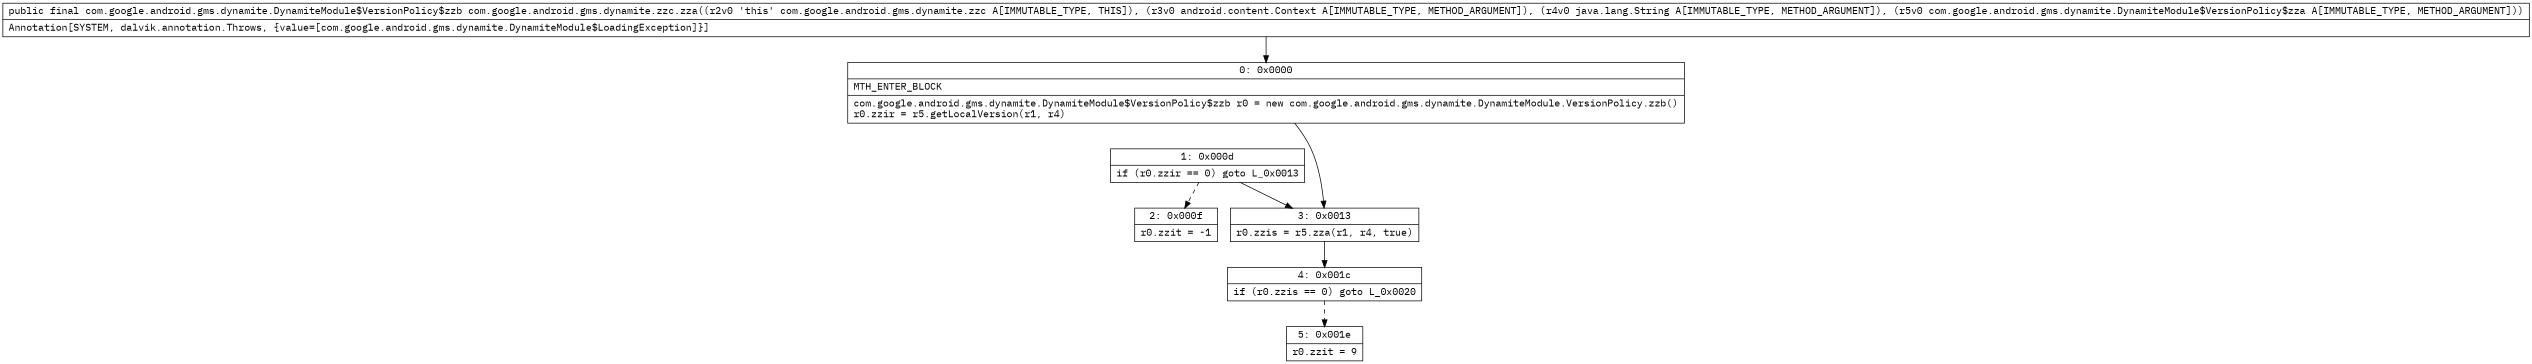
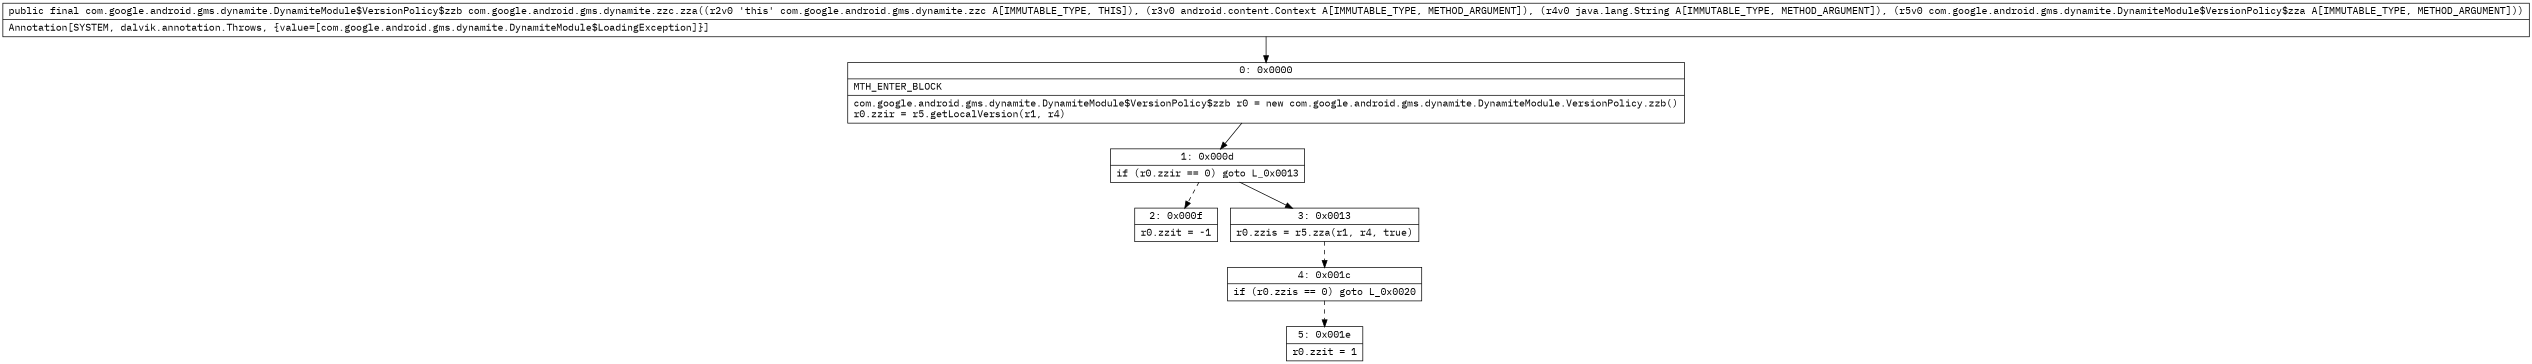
edge "0: 0x0000" -> "3: 0x0013": now "0: 0x0000" -> "1: 0x000d"
edge "3: 0x0013" -> "4: 0x001c": style solid -> dashed
node "5: 0x001e": text "r0.zzit = 9" -> "r0.zzit = 1"
